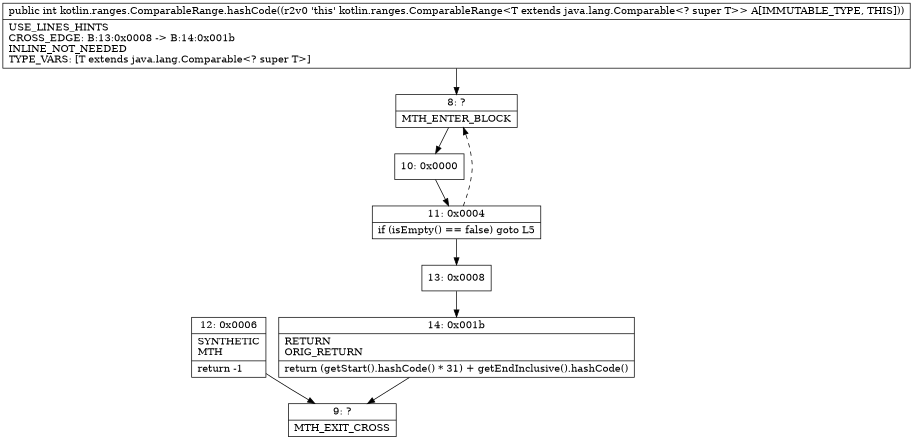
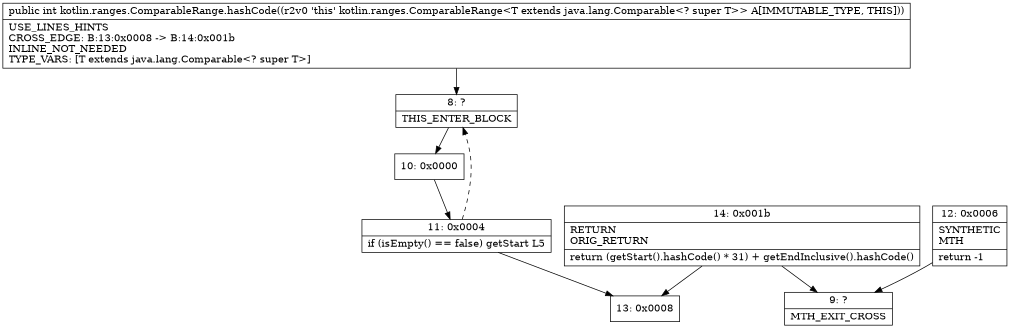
node "8: ?": text "MTH_ENTER_BLOCK" -> "THIS_ENTER_BLOCK"
node "11: 0x0004": text "if (isEmpty() == false) goto L5" -> "if (isEmpty() == false) getStart L5"
edge "13: 0x0008" -> "14: 0x001b": reversed
